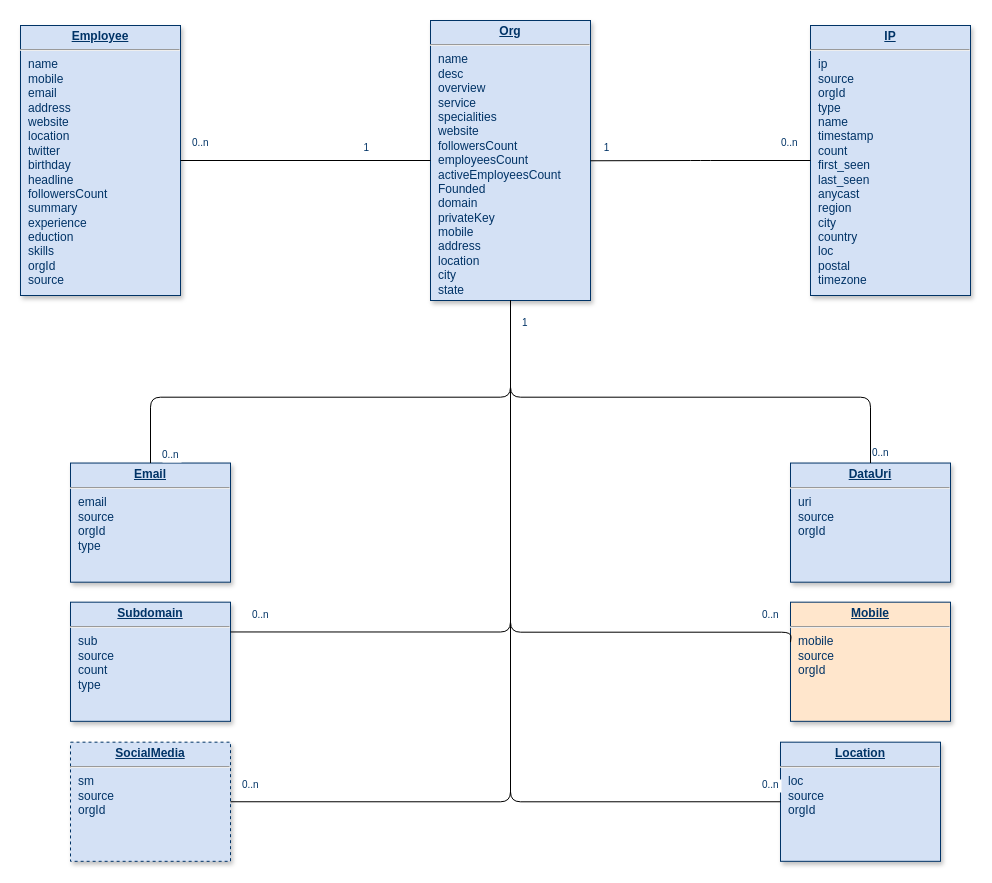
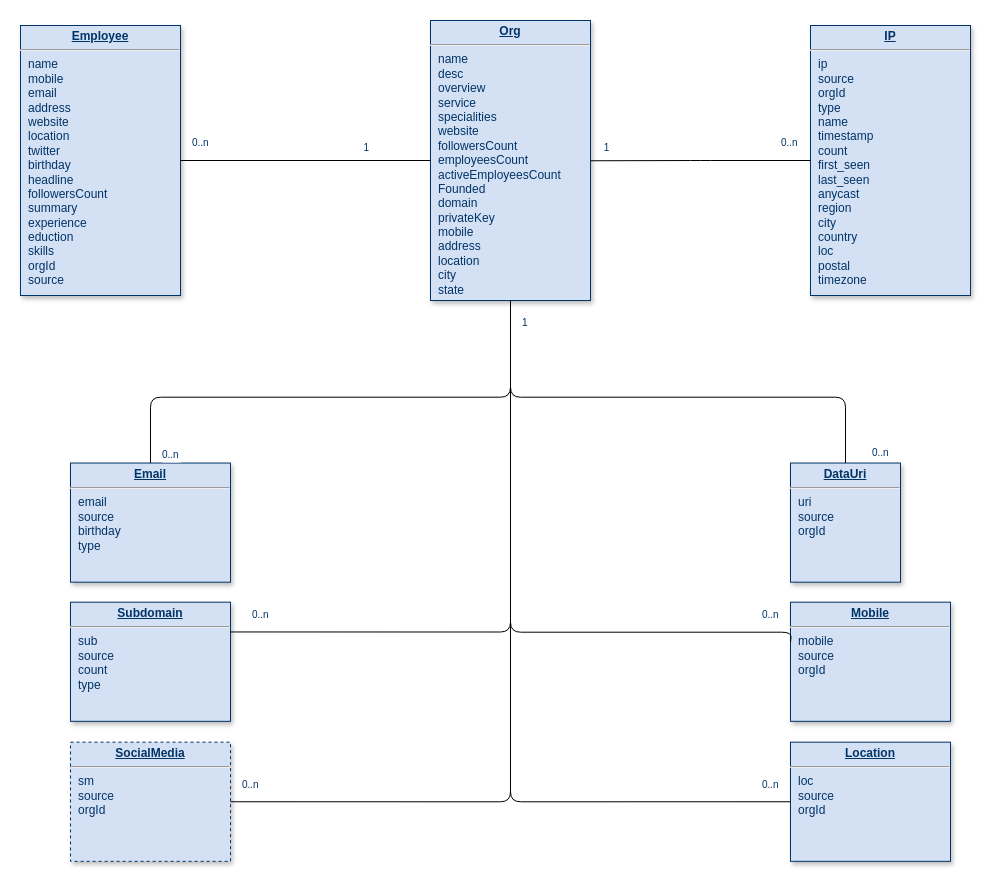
node "Email email source orgId type": label "Email email source orgId type" -> "Email email source birthday type"
node "DataUri uri source orgId": size 160x119 -> 110x119
node "Mobile mobile source orgId": fillcolor #ffe6cc -> #d4e1f5
node "Location loc source orgId": moved (861, 802) -> (871, 802)
